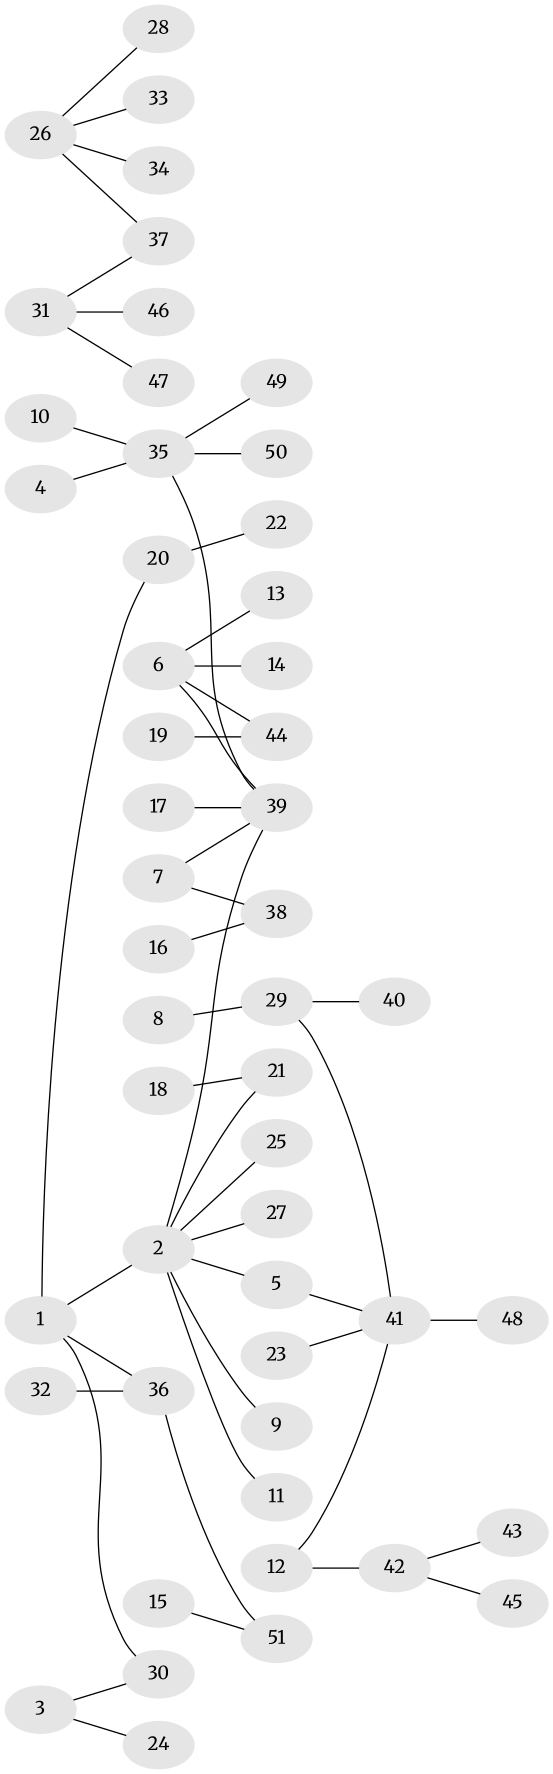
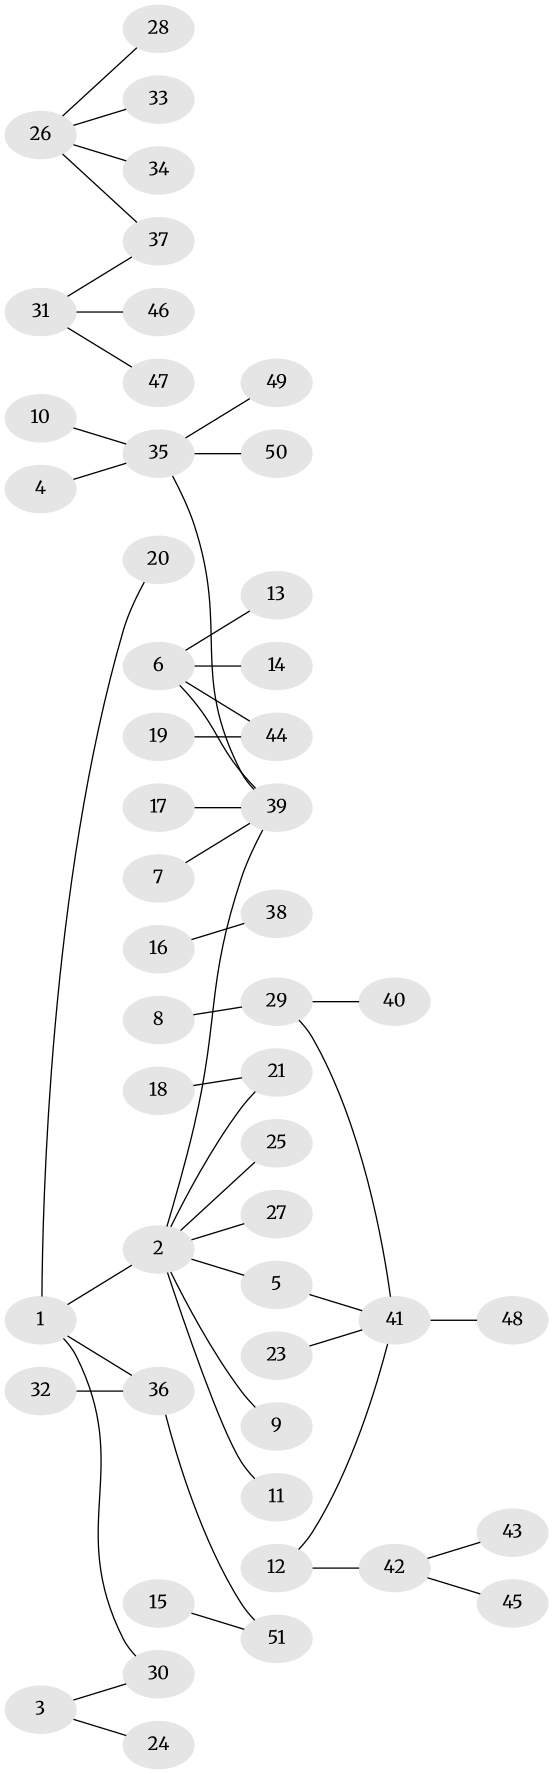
node "22": removed
edge "7" -- "38": removed
